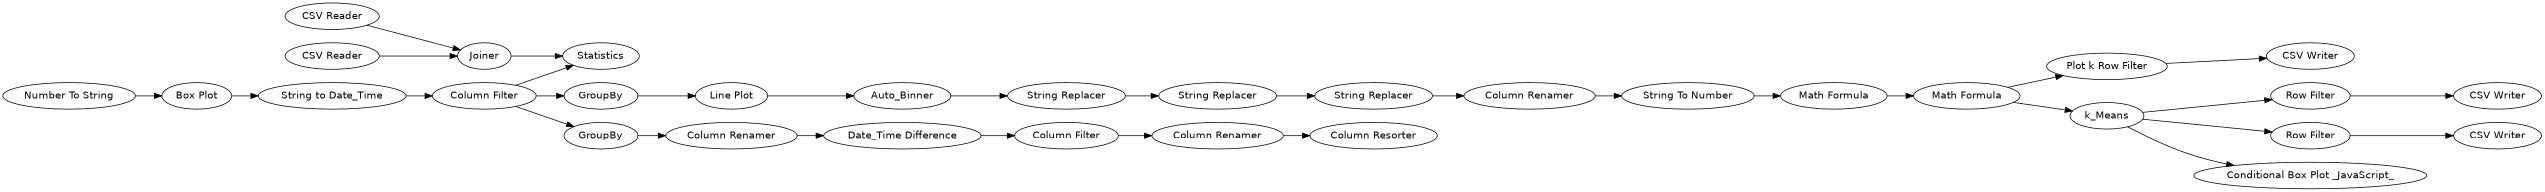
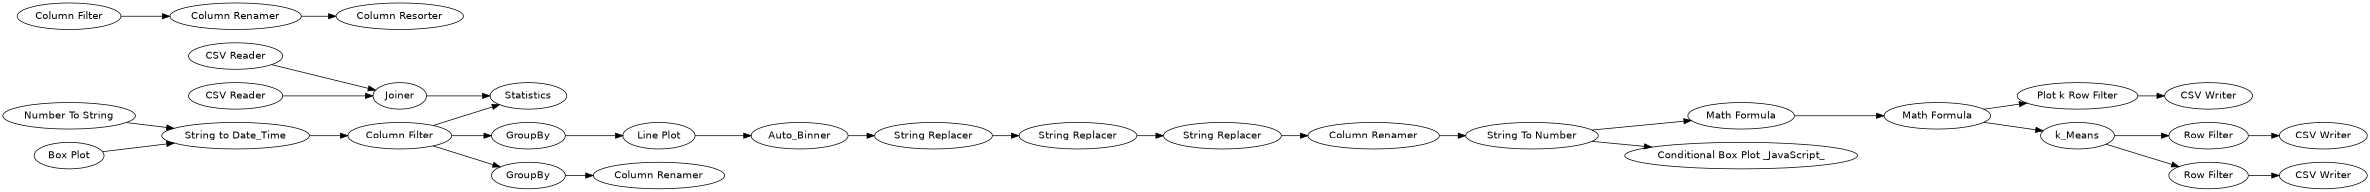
edge "Number To String" -> "Box Plot": now "Number To String" -> "String to Date_Time"
node "Date_Time Difference": removed
edge "k_Means" -> "Conditional Box Plot _JavaScript_": now "String To Number" -> "Conditional Box Plot _JavaScript_"
